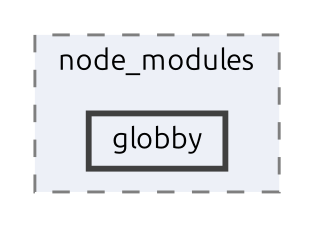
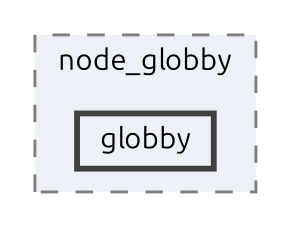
cluster "node_modules": label "node_modules" -> "node_globby"
